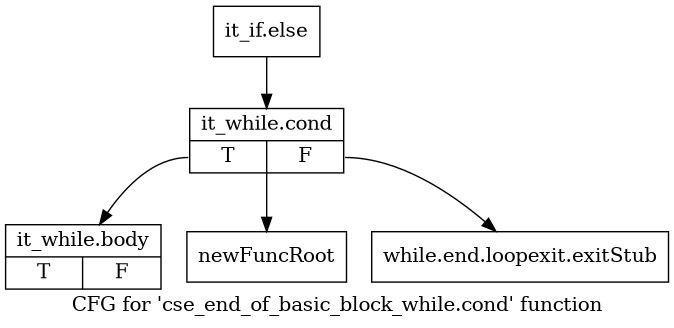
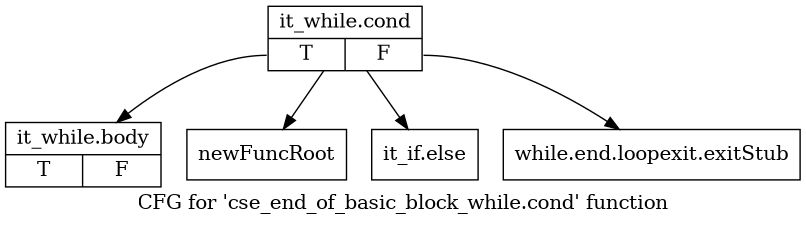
edge "it_if.else" -> "it_while.cond": reversed
